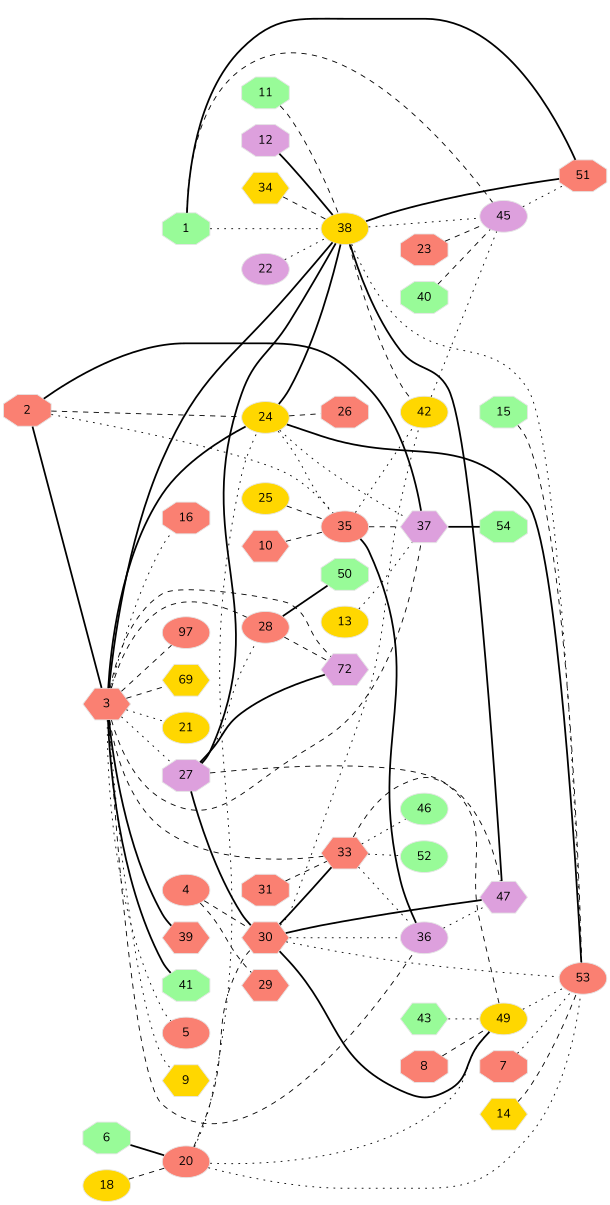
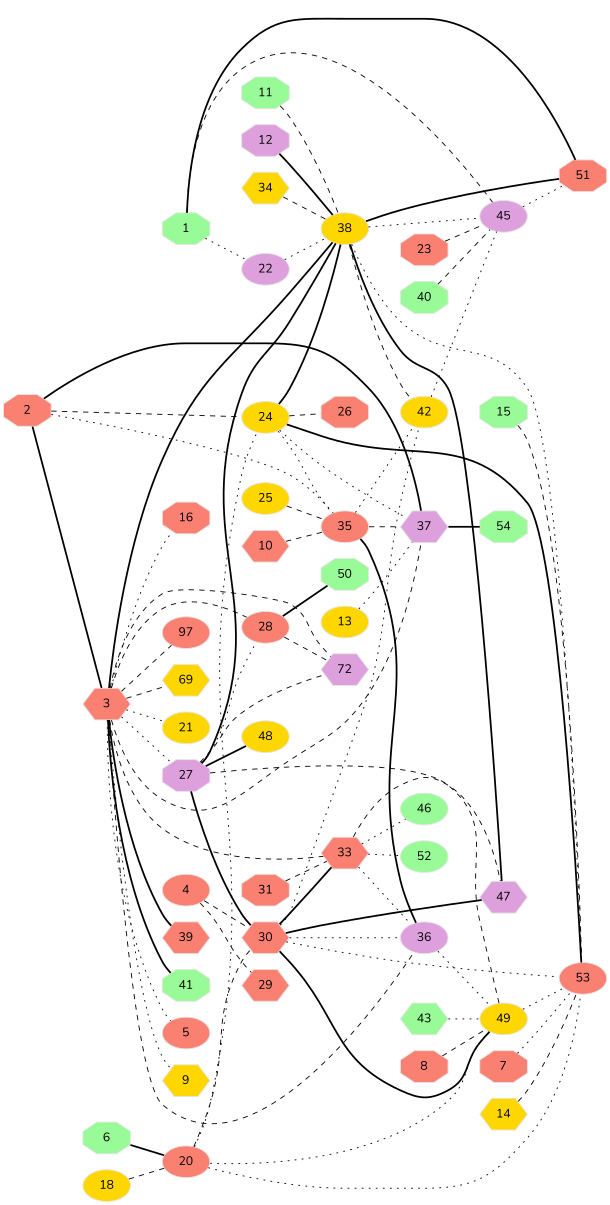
edge "1" -- "38": now "1" -- "22"
edge "24" -- "3": removed
edge "72" -- "27": style bold -> dashed
node "48": added
edge "47" -- "36": now "49" -- "36"
